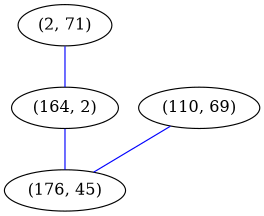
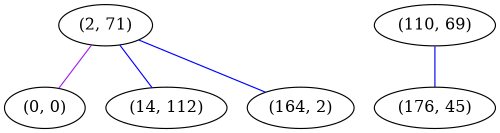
node "(0, 0)": added
node "(14, 112)": added
edge "(164, 2)" -- "(176, 45)": removed
